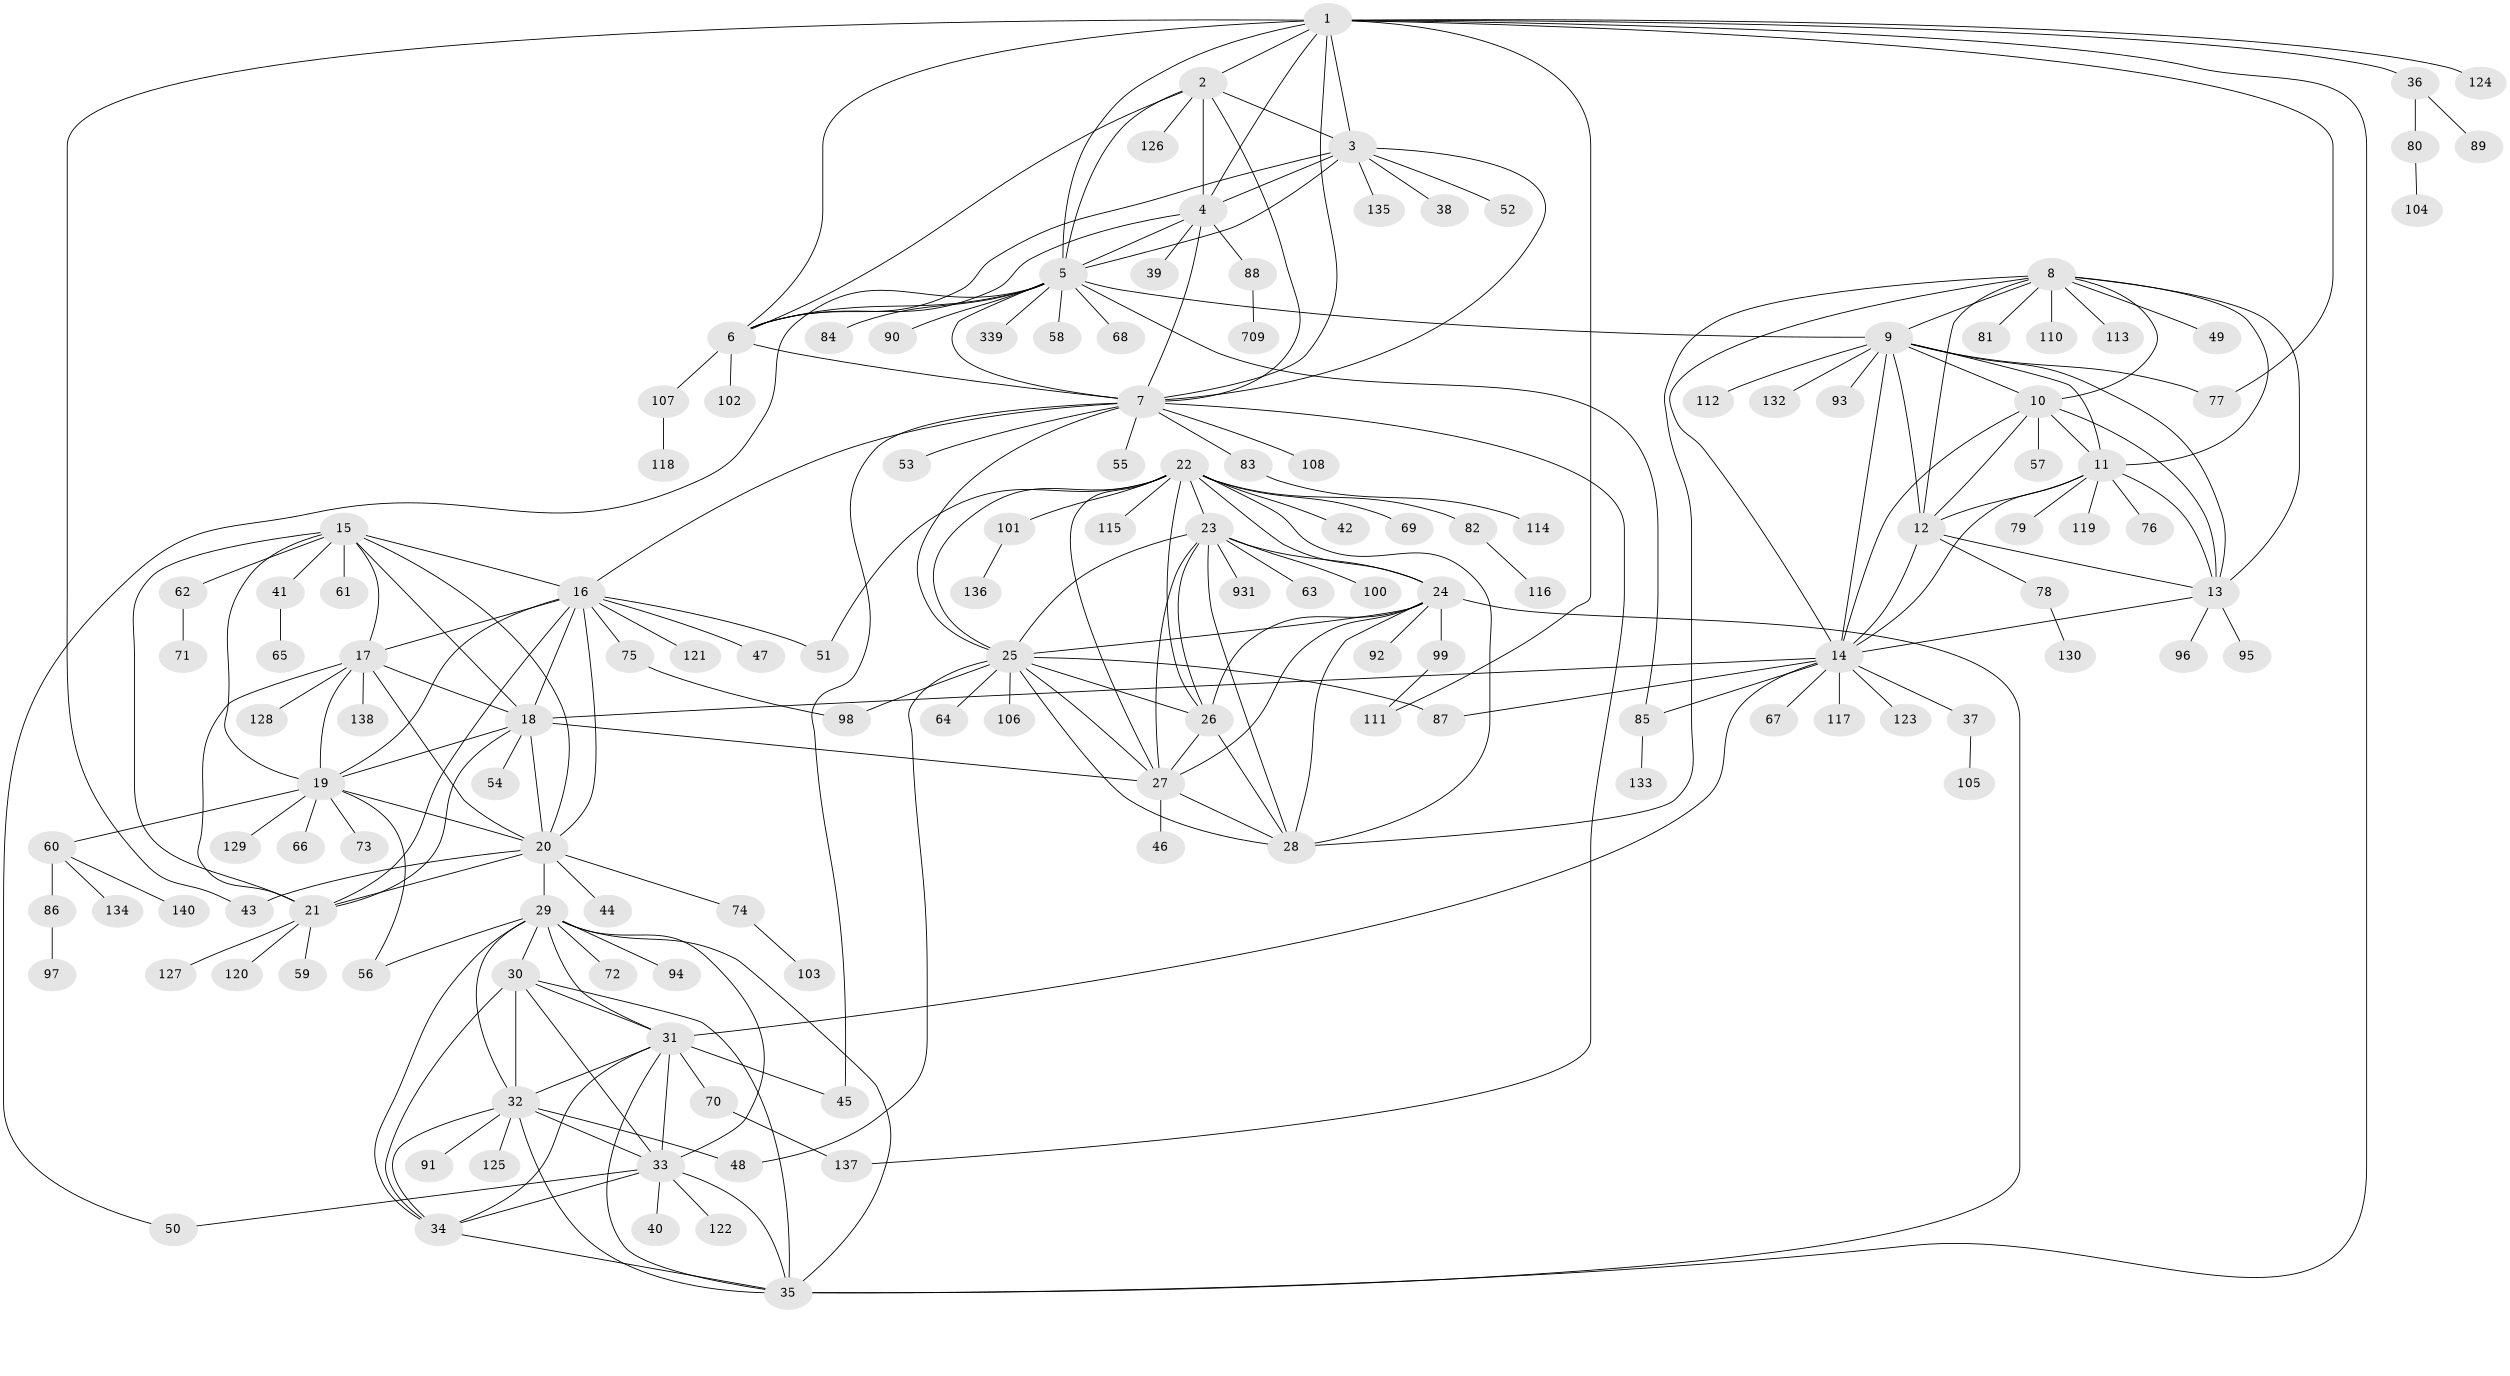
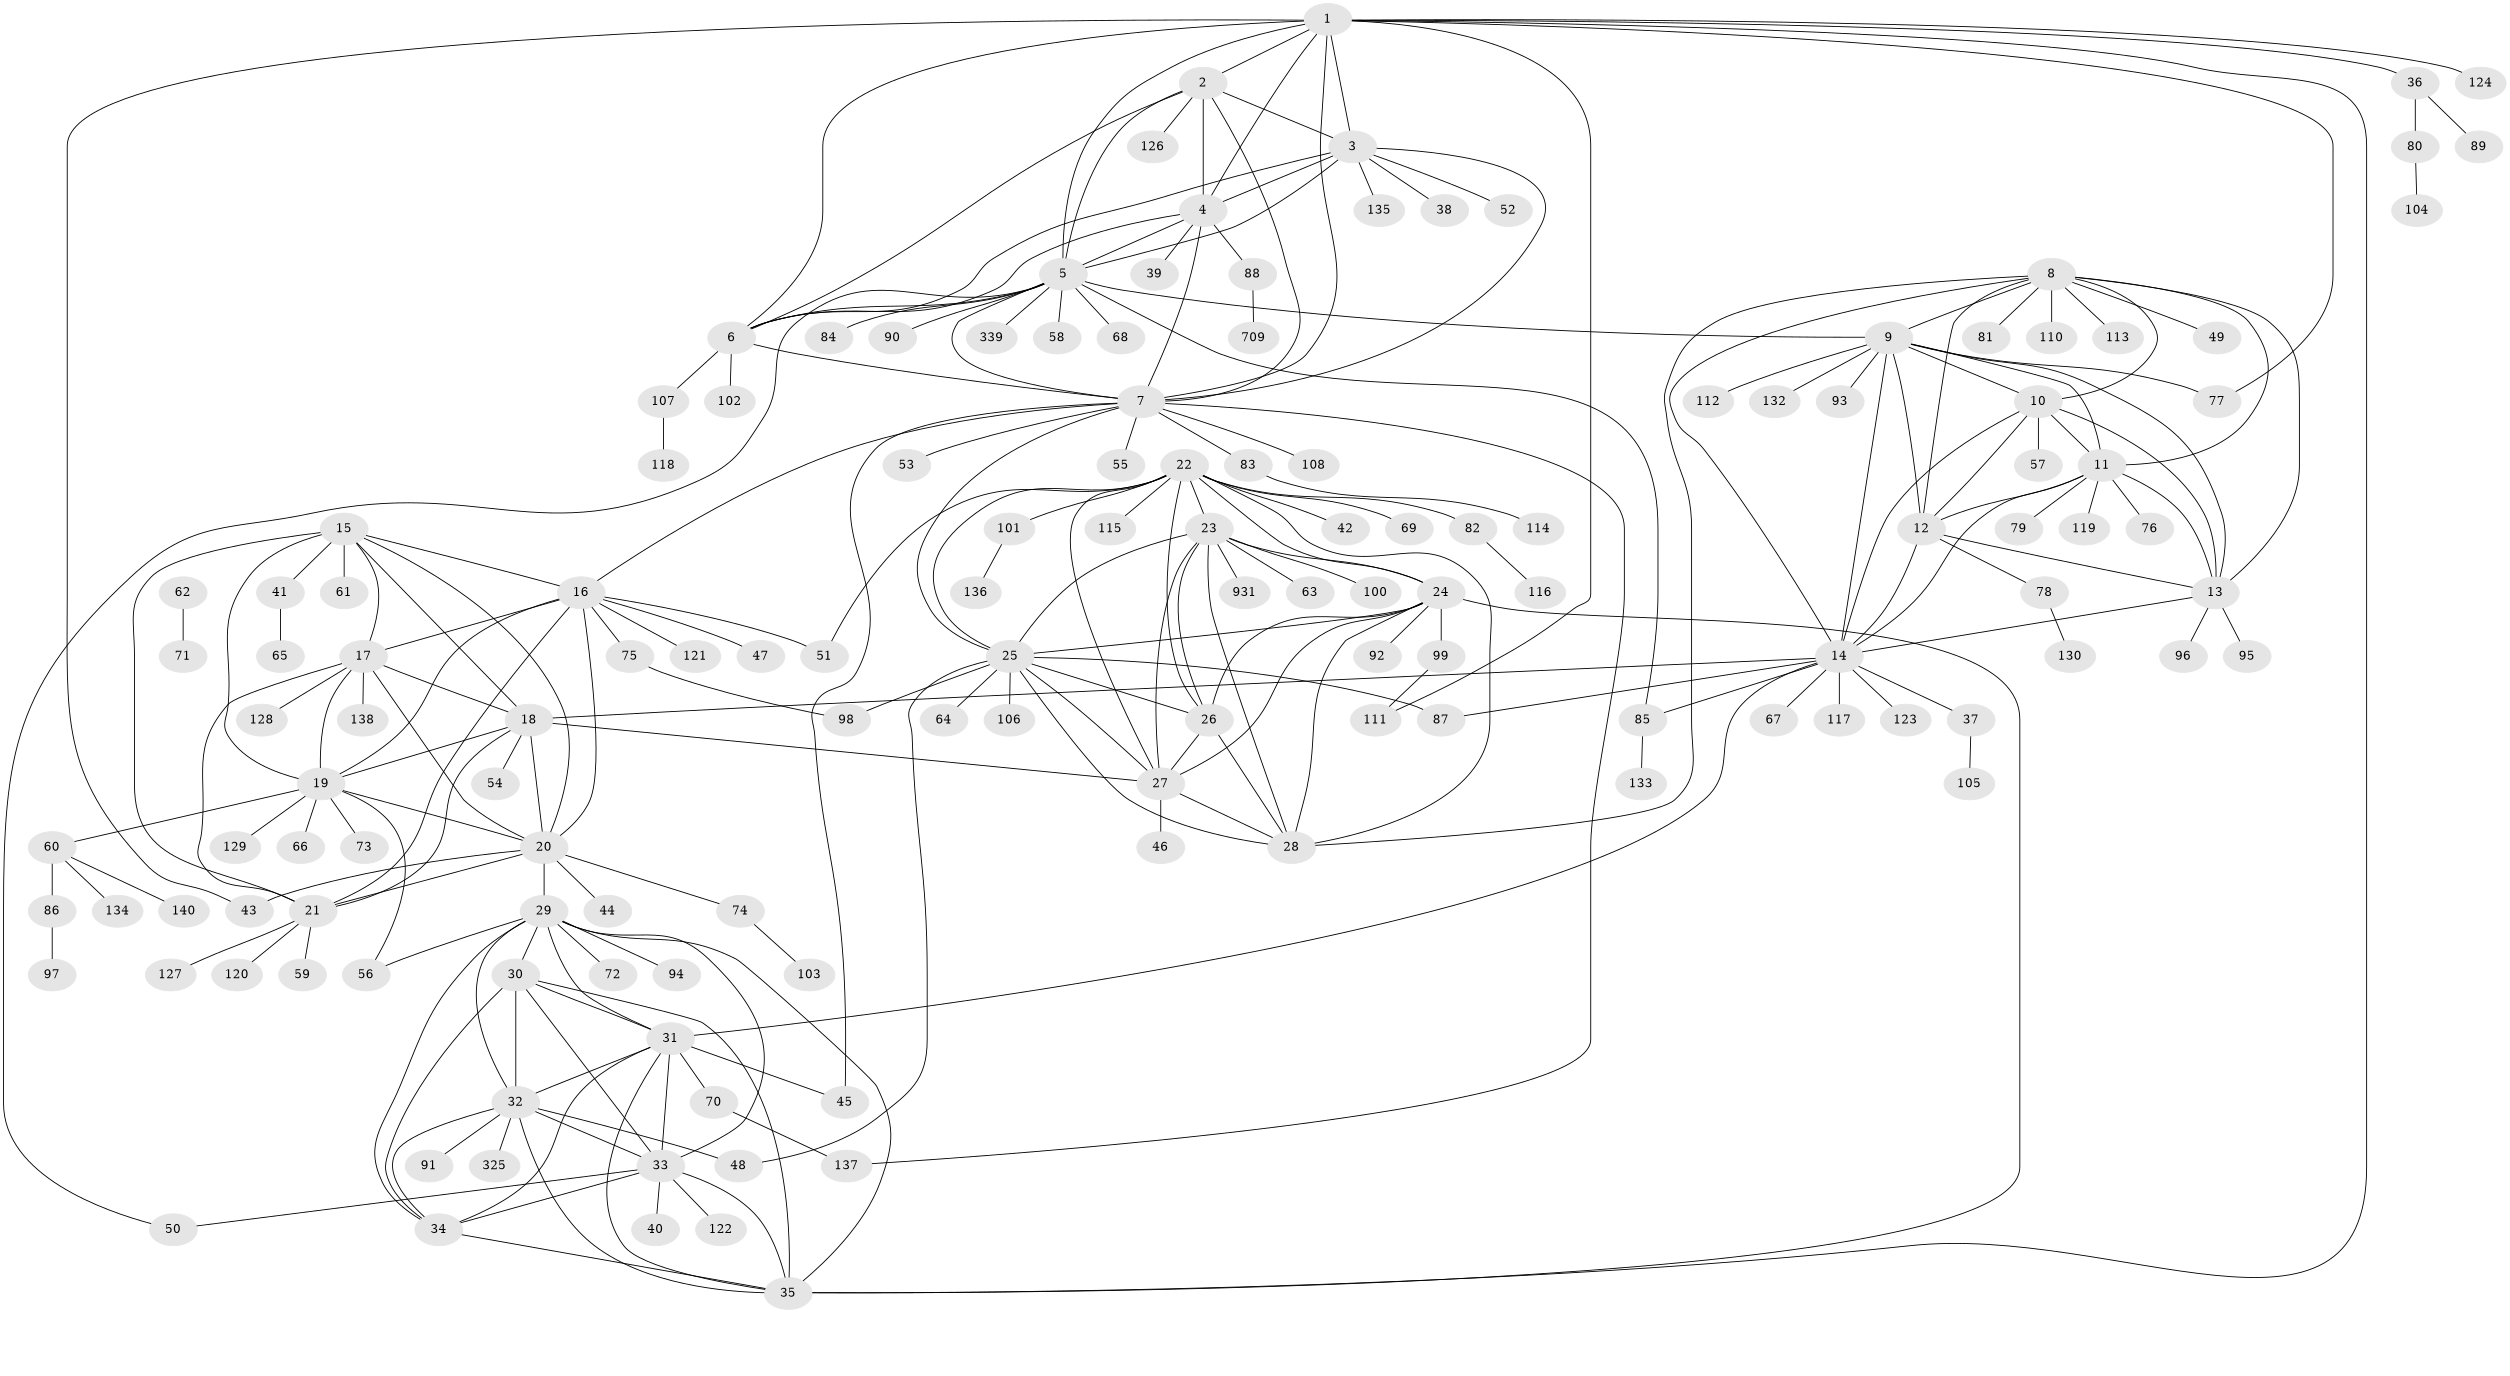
edge "15" -- "62": removed
edge "16" -- "18": removed
node "125": label "125" -> "325"
